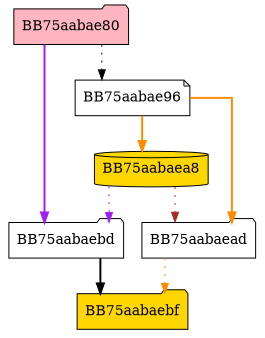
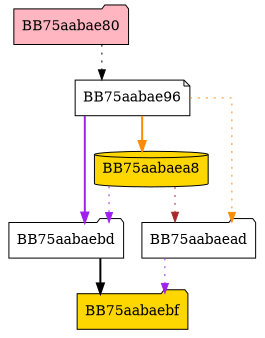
edge "BB75aabae80" -> "BB75aabaebd": now "BB75aabae96" -> "BB75aabaebd"
edge "BB75aabae96" -> "BB75aabaead": style bold -> dotted
edge "BB75aabaead" -> "BB75aabaebf": color darkorange -> purple
